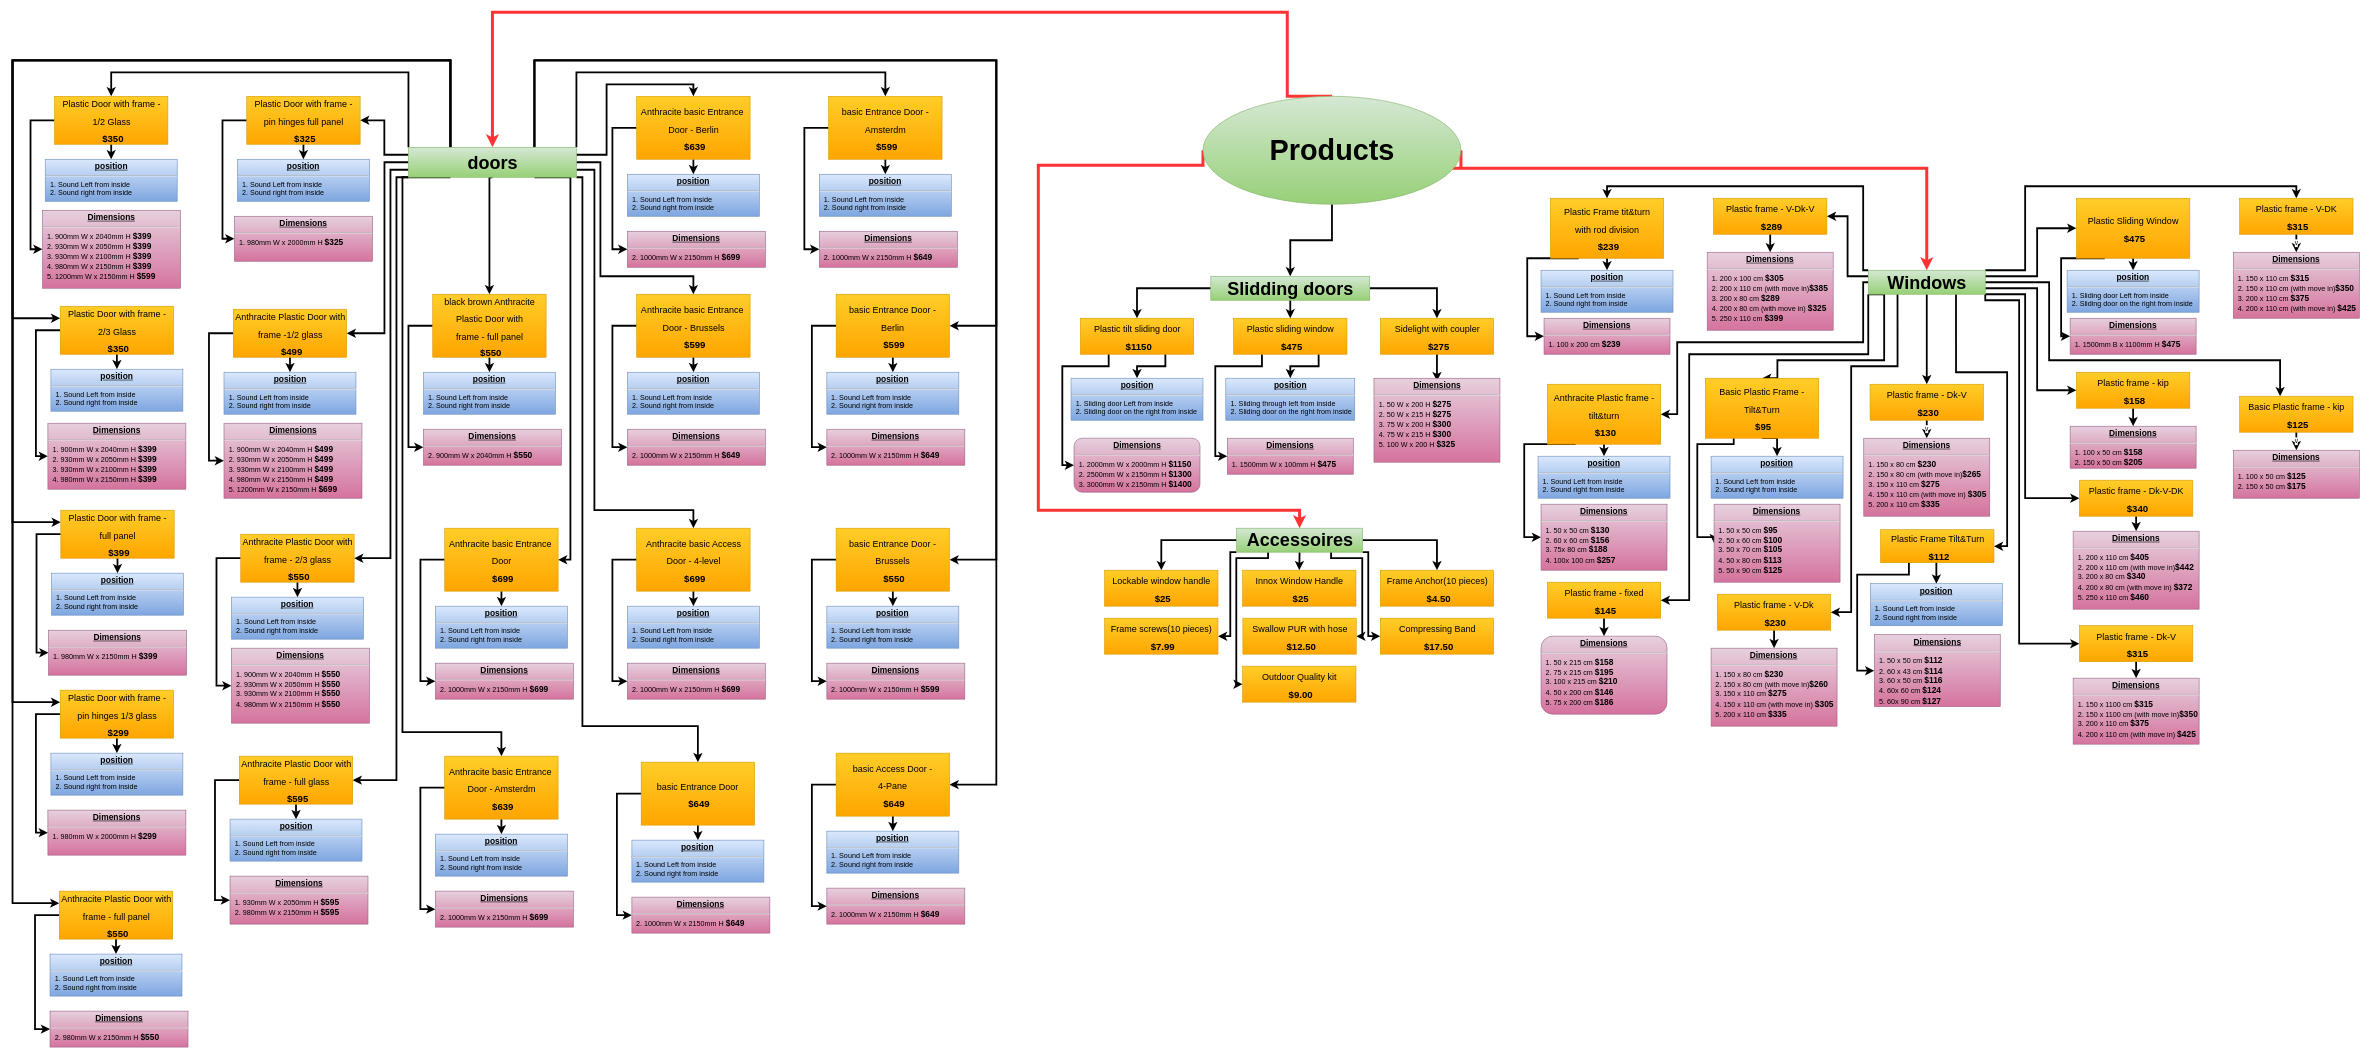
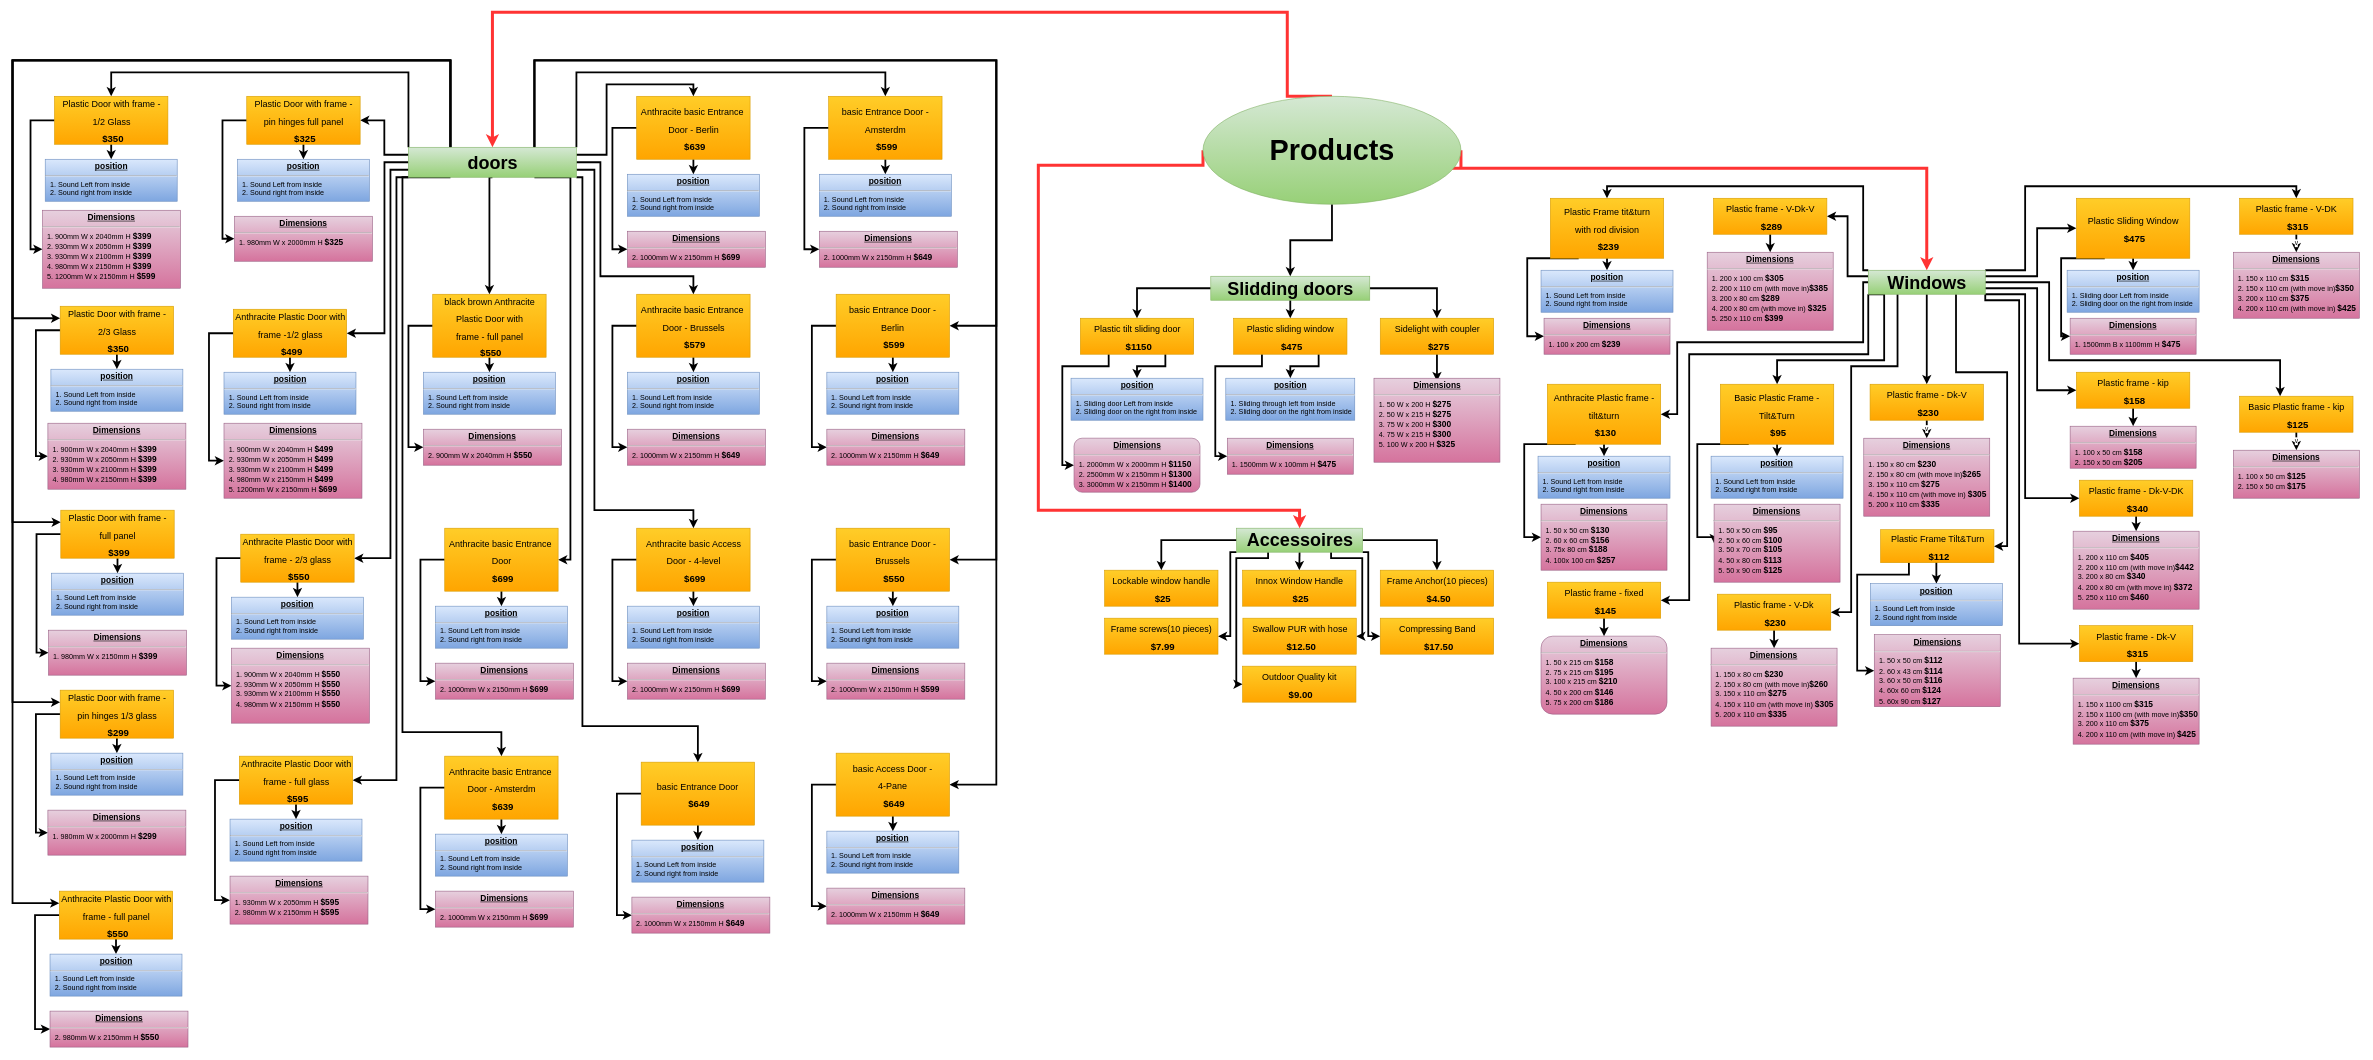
node "Anthracite basic Entrance Door - Brussels $599": label "Anthracite basic Entrance Door - Brussels $599" -> "Anthracite basic Entrance Door - Brussels $579"
node "Basic Plastic Frame - Tilt&Turn $95": moved (1762, 408) -> (1777, 414)
